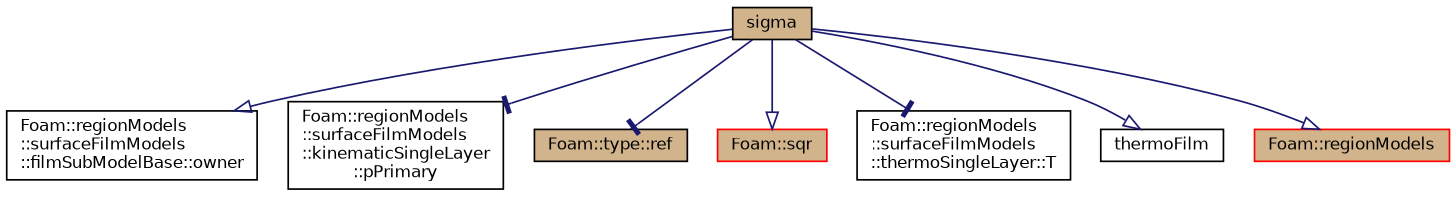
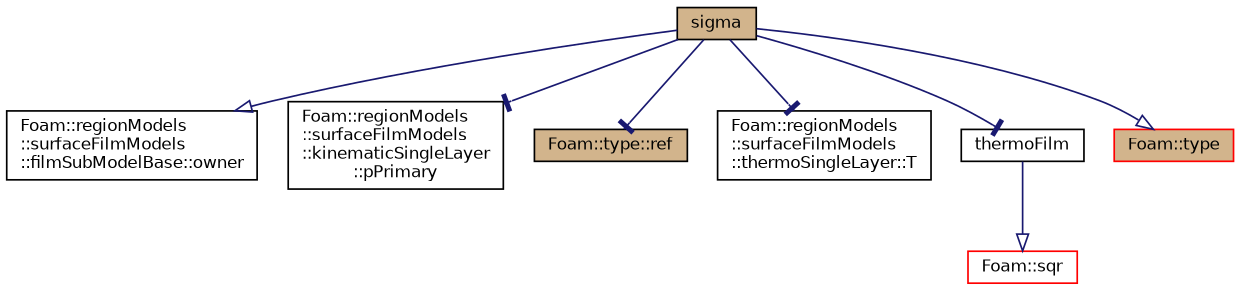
edge "sigma" -> "thermoFilm": arrowhead onormal -> tee
edge "sigma" -> "Foam::sqr": now "thermoFilm" -> "Foam::sqr"
node "Foam::sqr": fillcolor tan -> white
node "Foam::regionModels": label "Foam::regionModels" -> "Foam::type"
